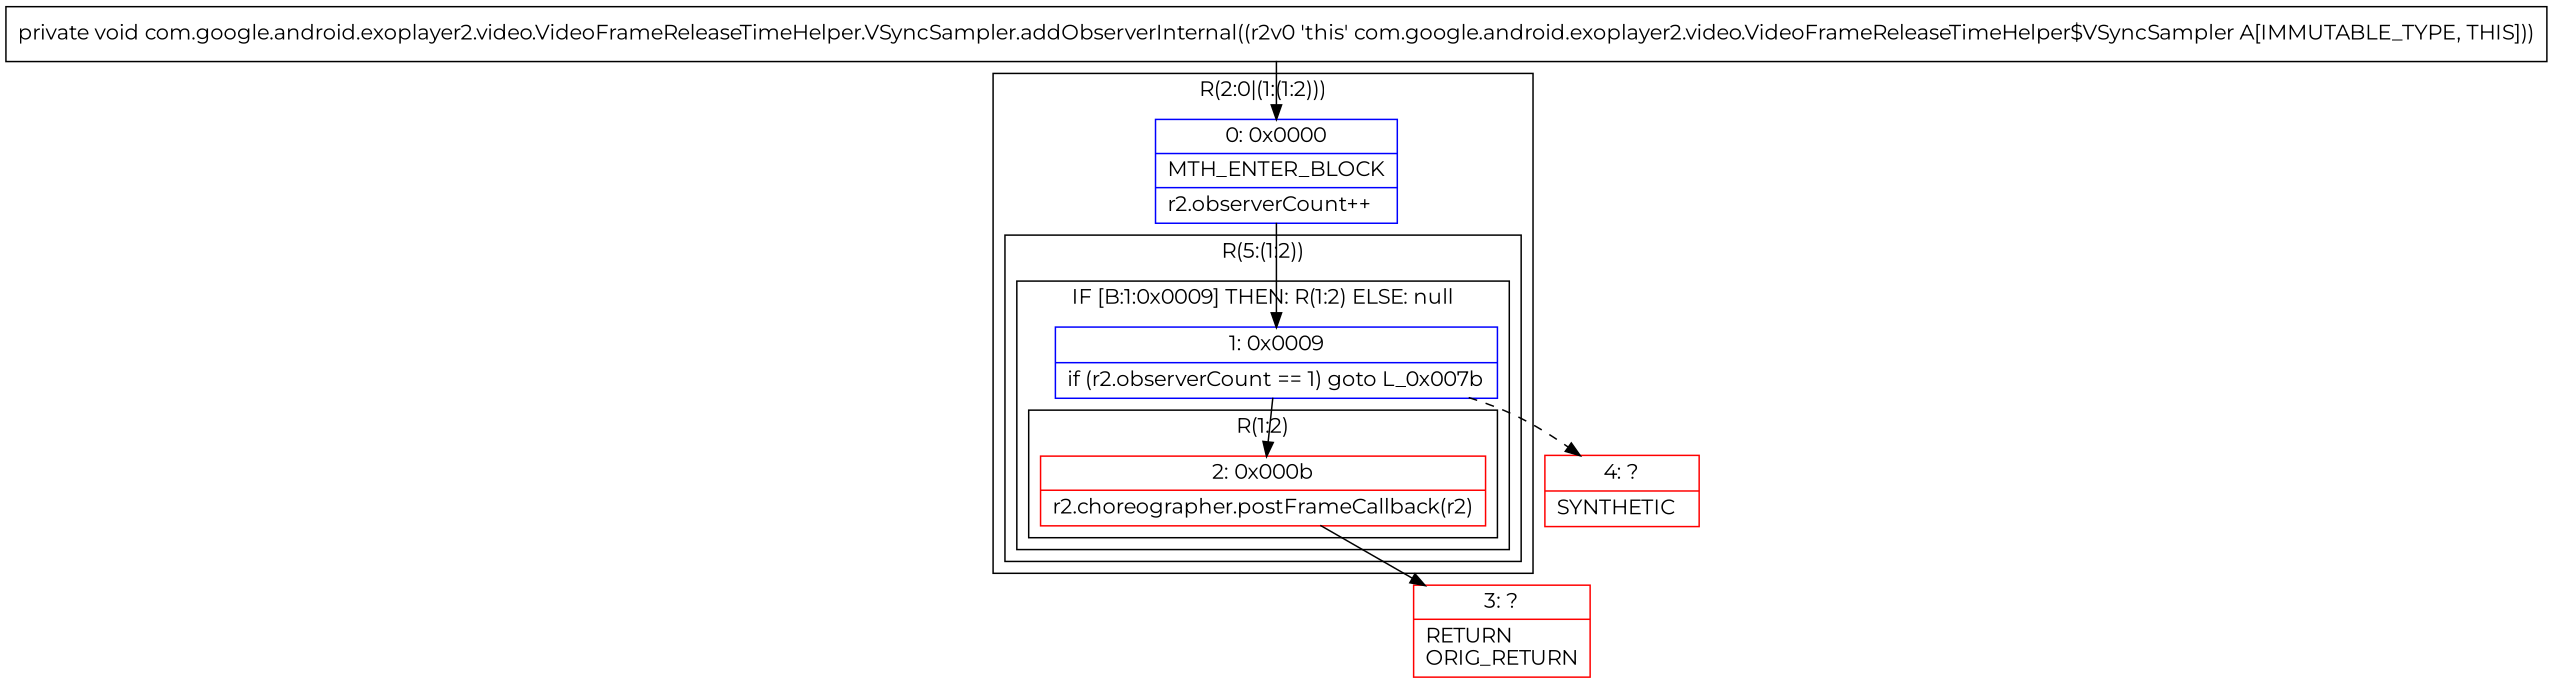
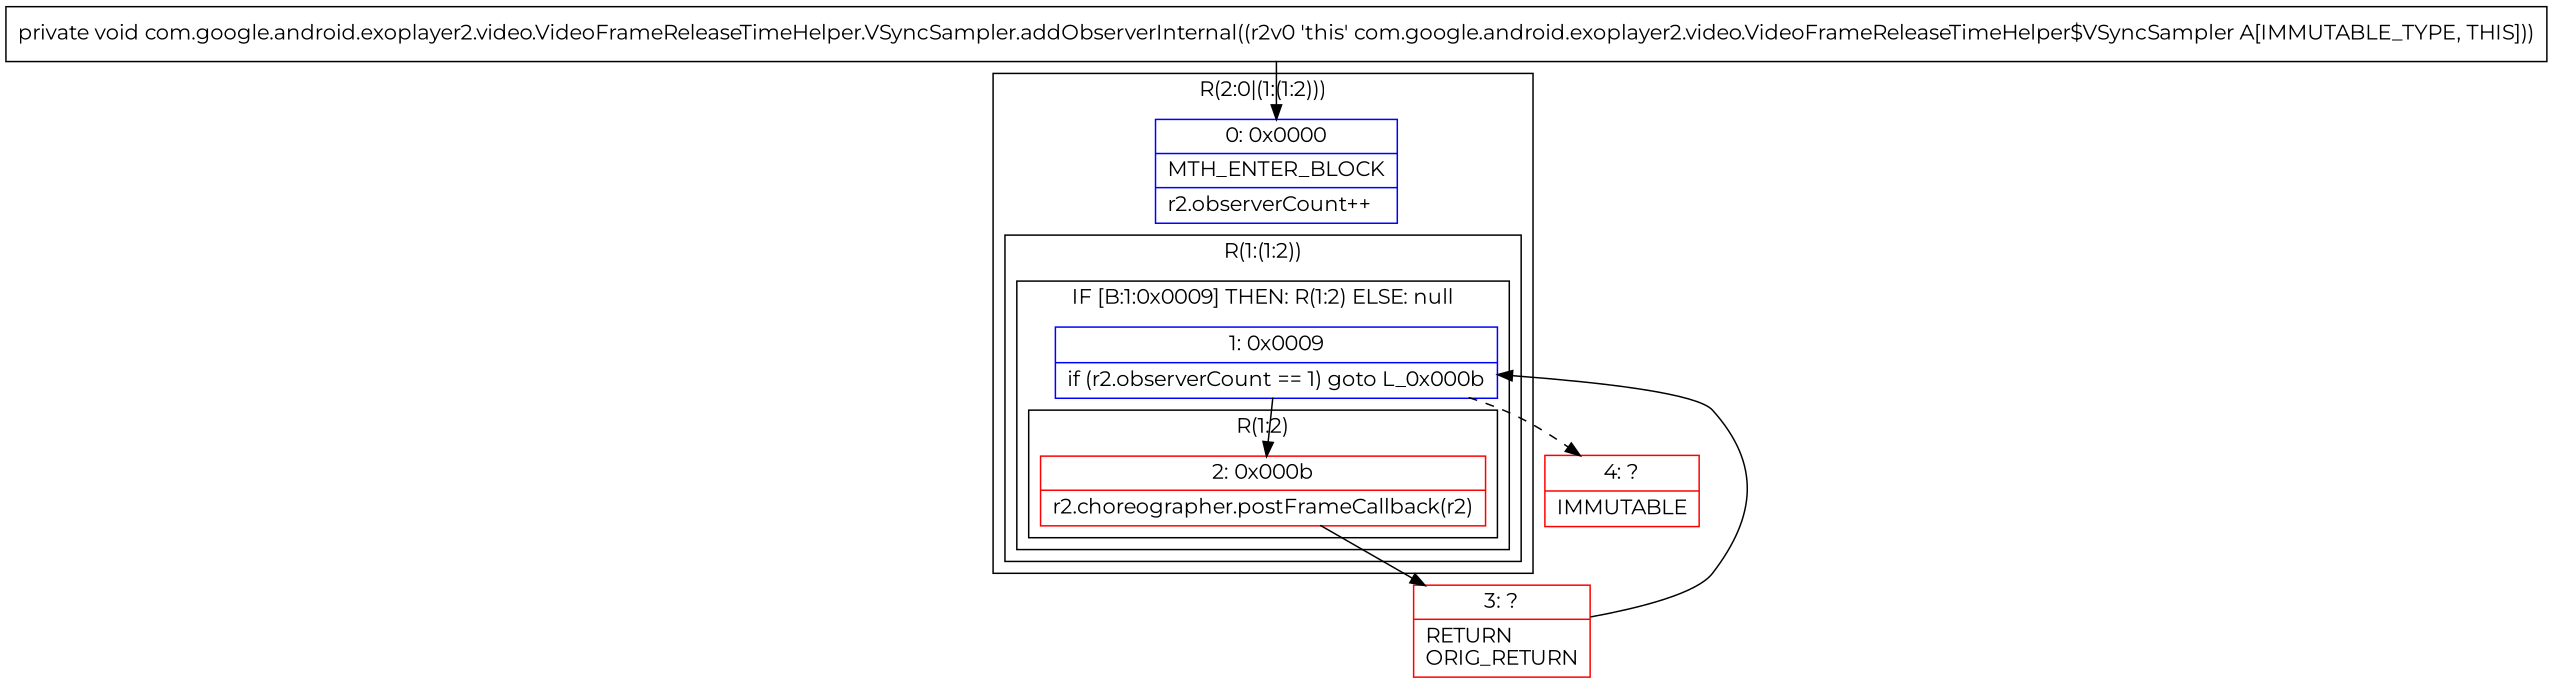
cluster "R(5:(1:2))": label "R(5:(1:2))" -> "R(1:(1:2))"
edge "0: 0x0000" -> "1: 0x0009": now "3: ?" -> "1: 0x0009"
node "1: 0x0009": text "if (r2.observerCount == 1) goto L_0x007b" -> "if (r2.observerCount == 1) goto L_0x000b"
node "4: ?": text "SYNTHETIC" -> "IMMUTABLE"
